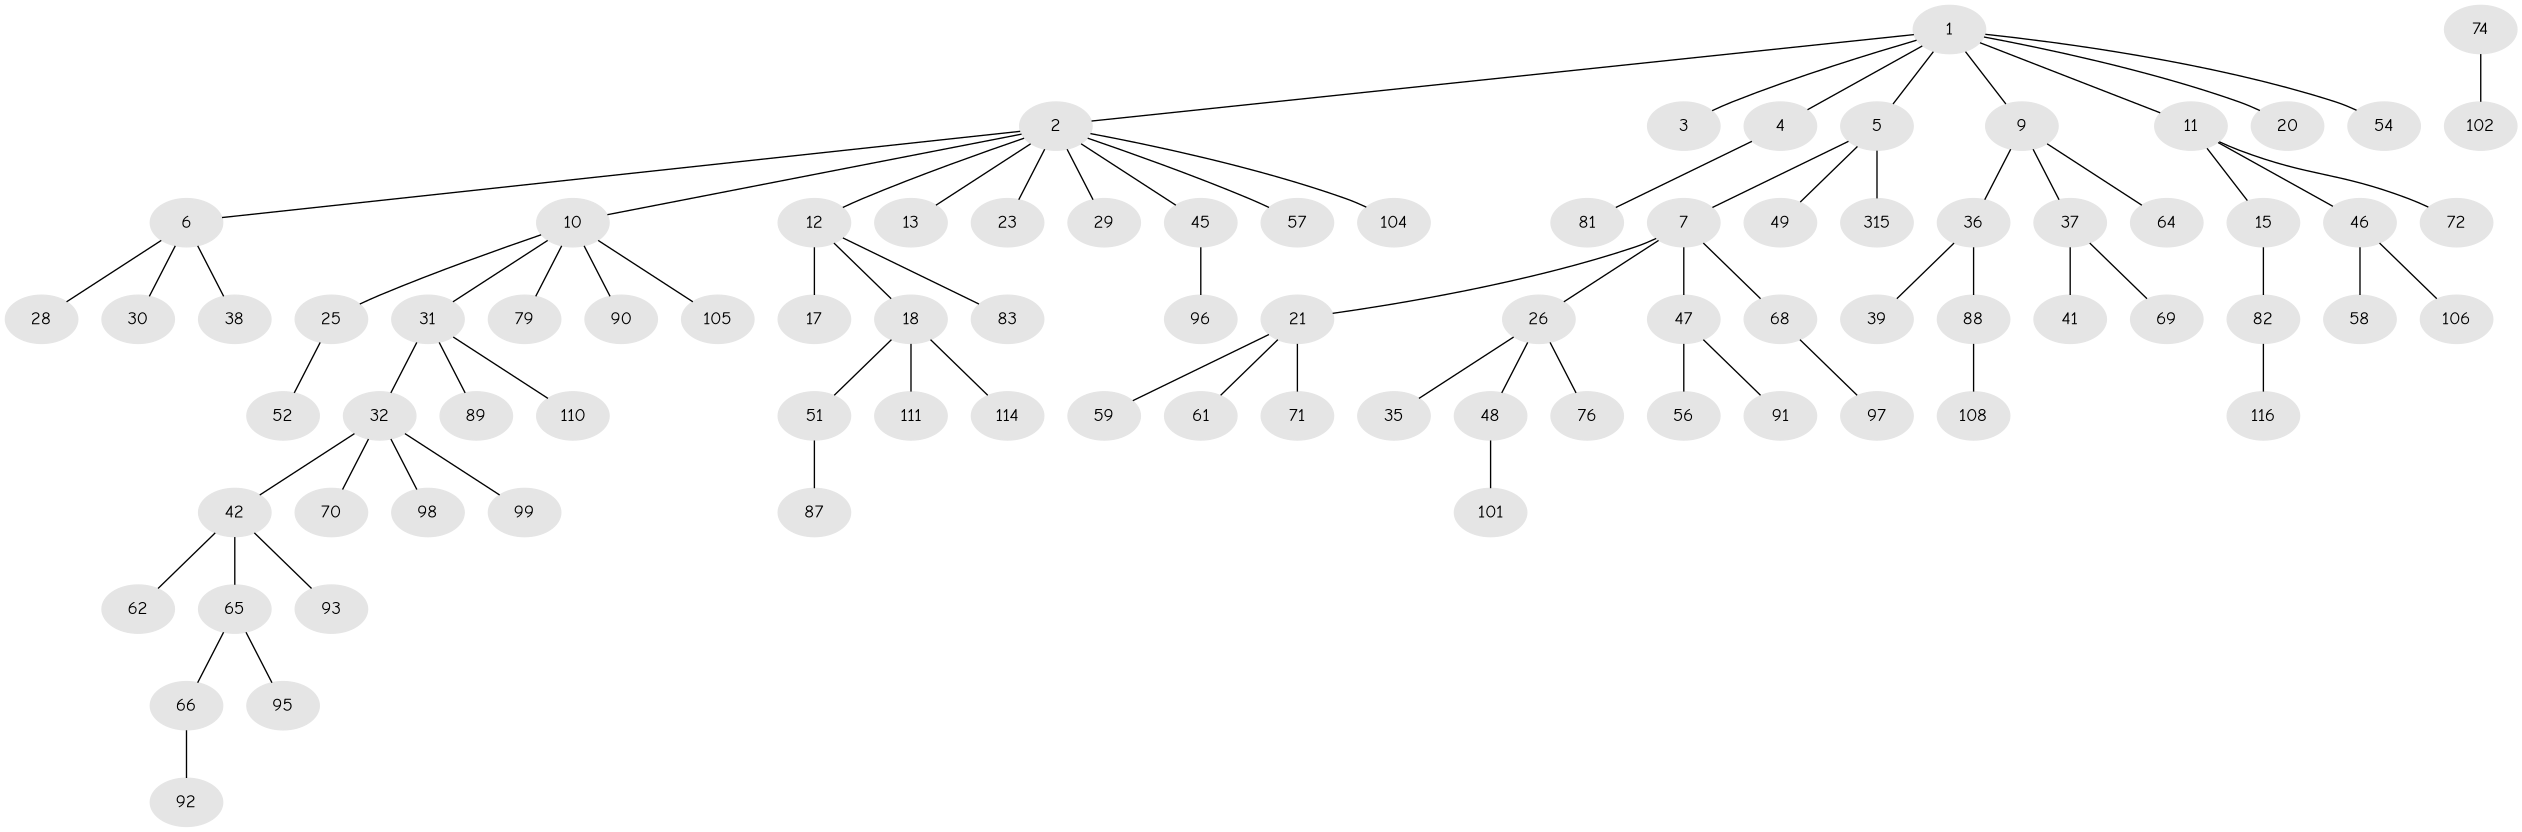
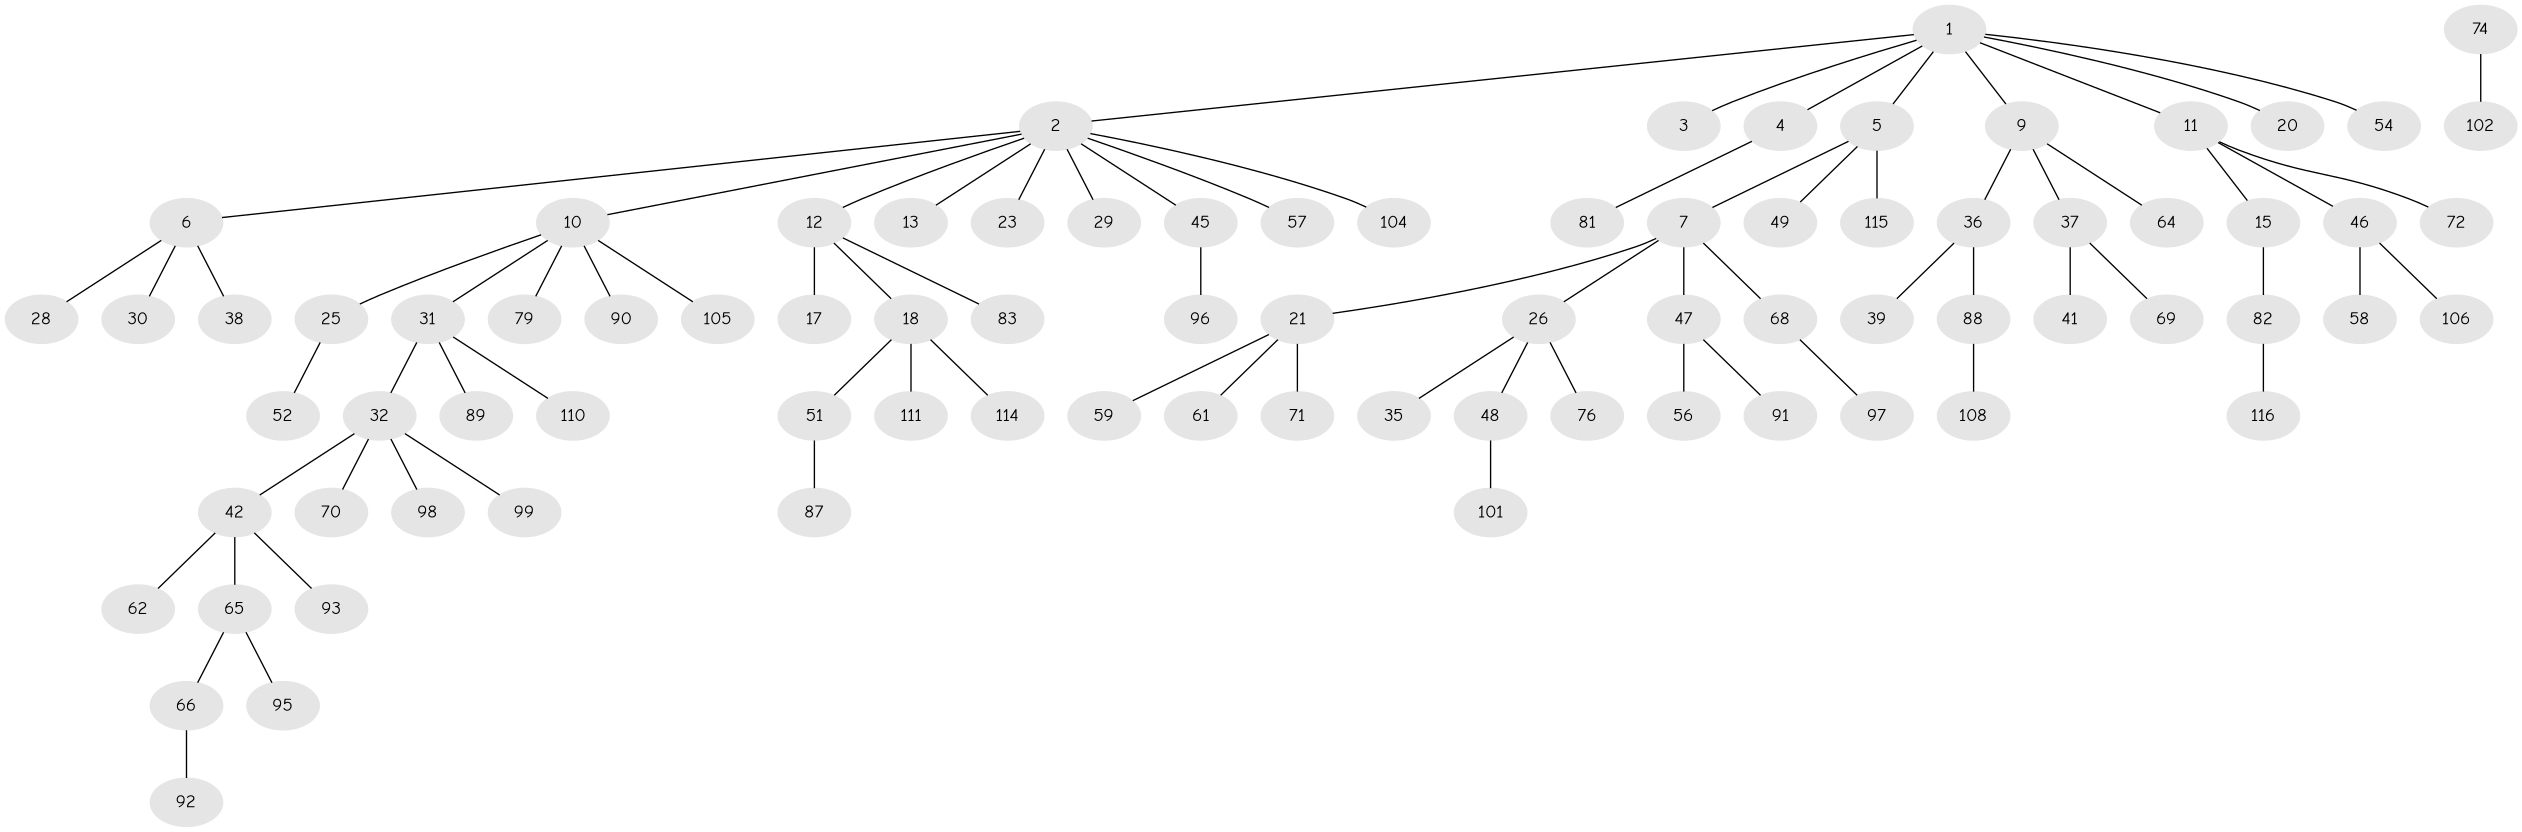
node "315": label "315" -> "115"
